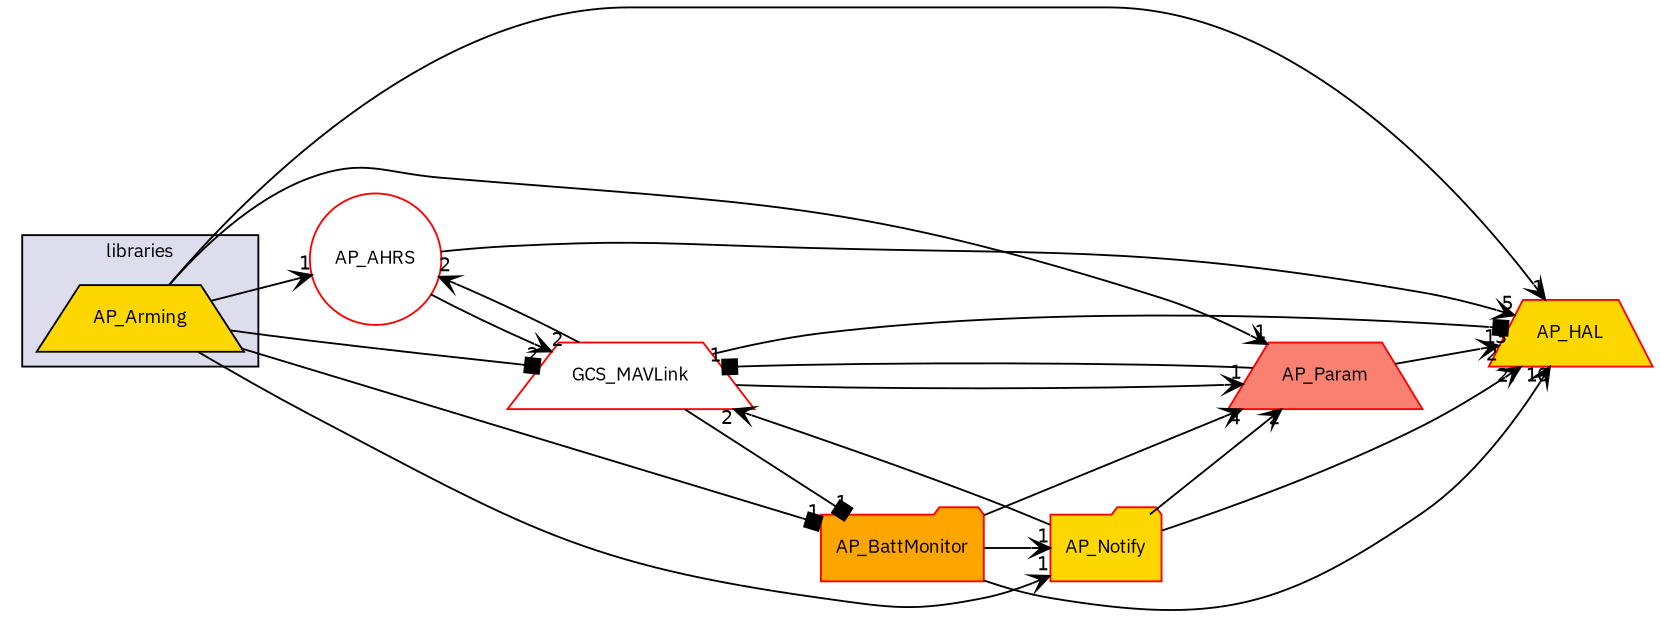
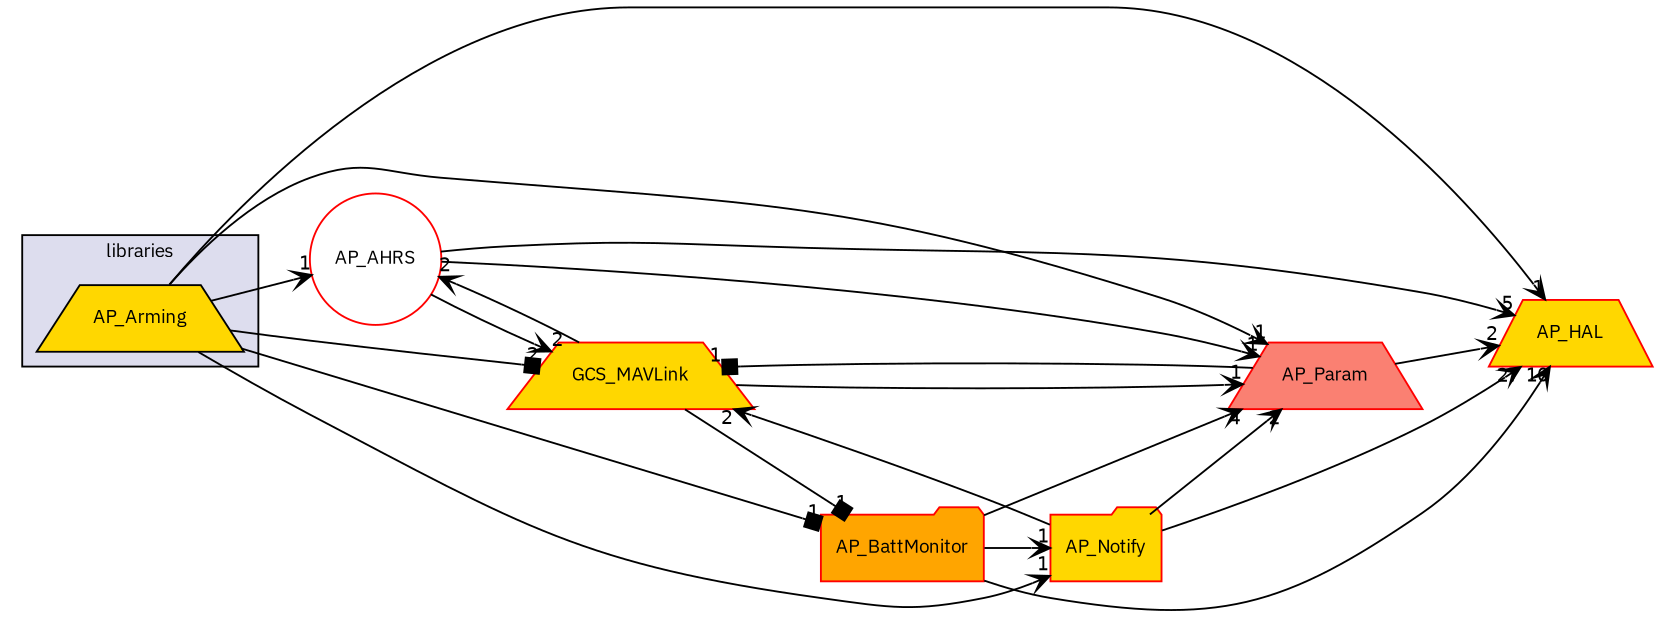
edge "AP_AHRS" -> "AP_Param": added
edge "GCS_MAVLink" -> "AP_HAL": removed
node "GCS_MAVLink": fillcolor white -> gold
